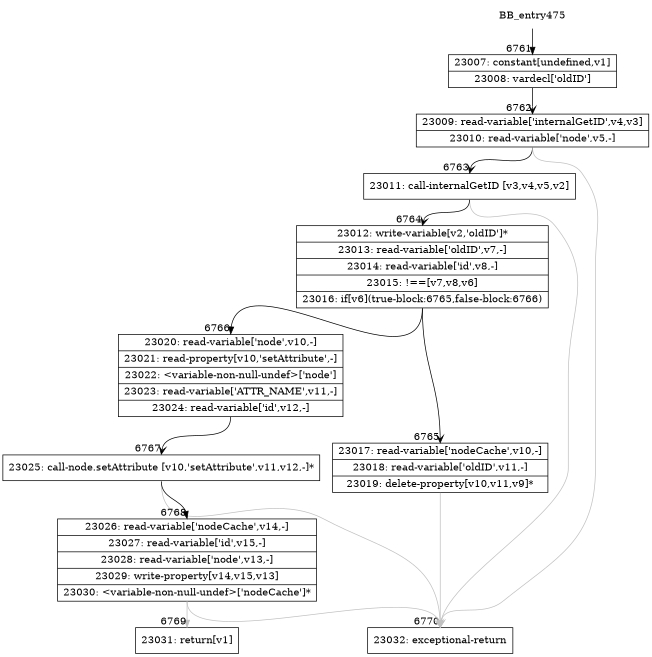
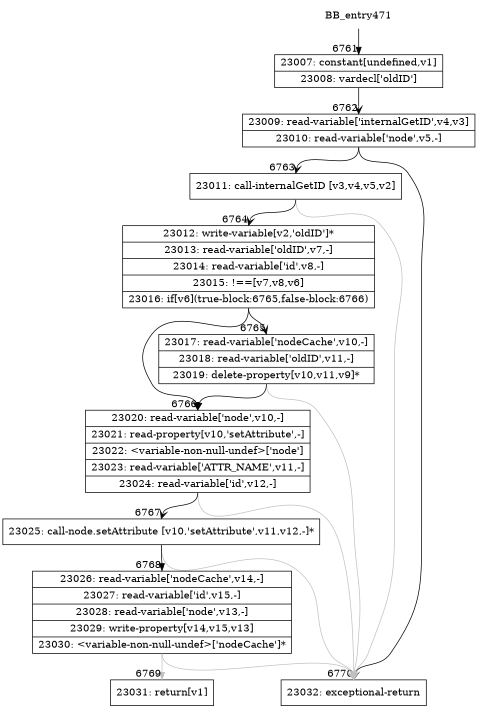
node "BB_entry475": label "BB_entry475" -> "BB_entry471"
edge "23017: read-variable['nodeCache',v10,-]" -> "23020: read-variable['node',v10,-]": added
edge "23009: read-variable['internalGetID',v4,v3]" -> "23032: exceptional-return": color gray -> black
edge "23020: read-variable['node',v10,-]" -> "23032: exceptional-return": added
